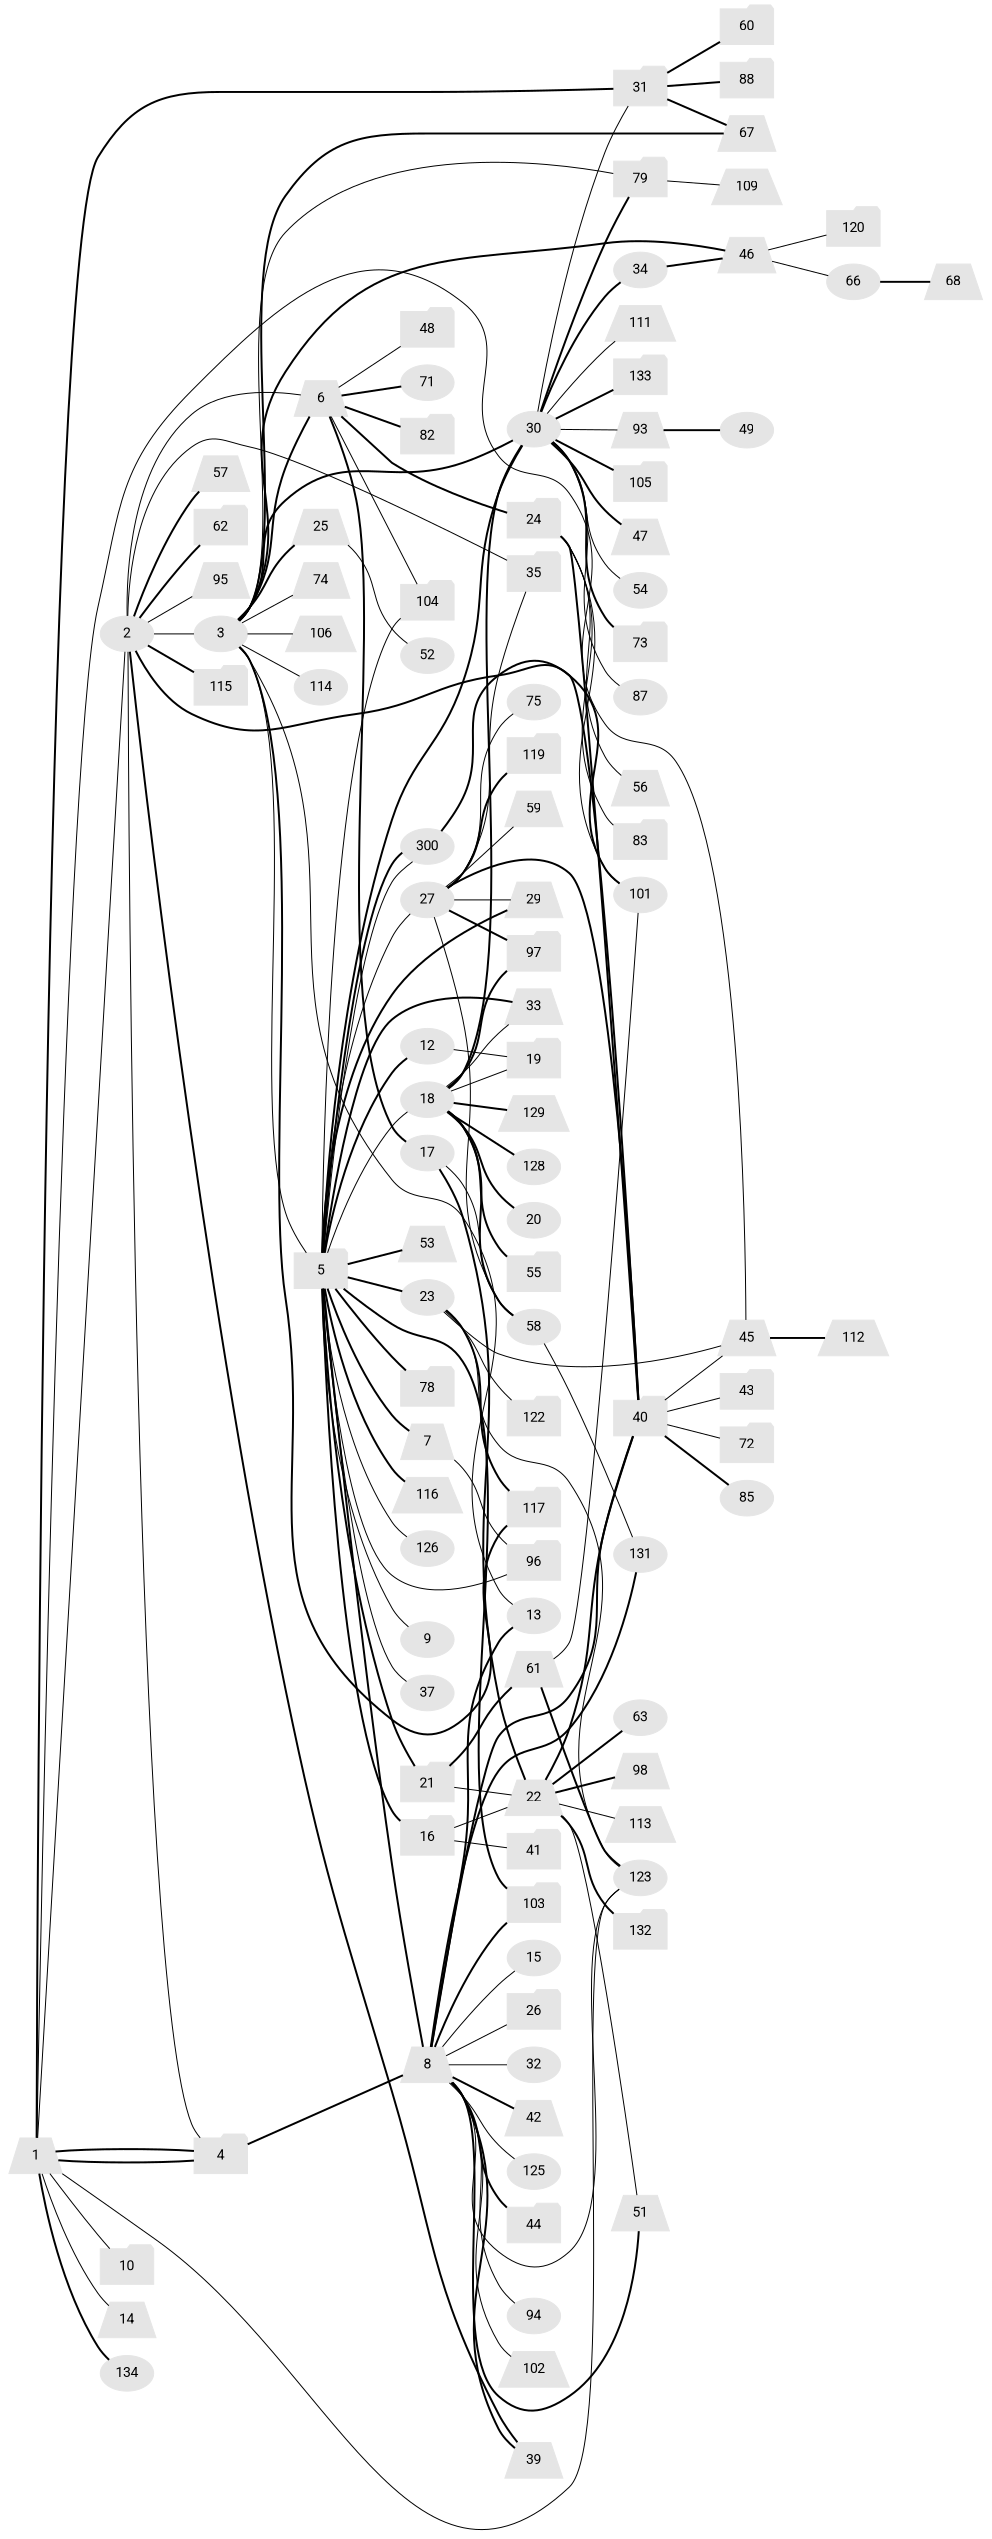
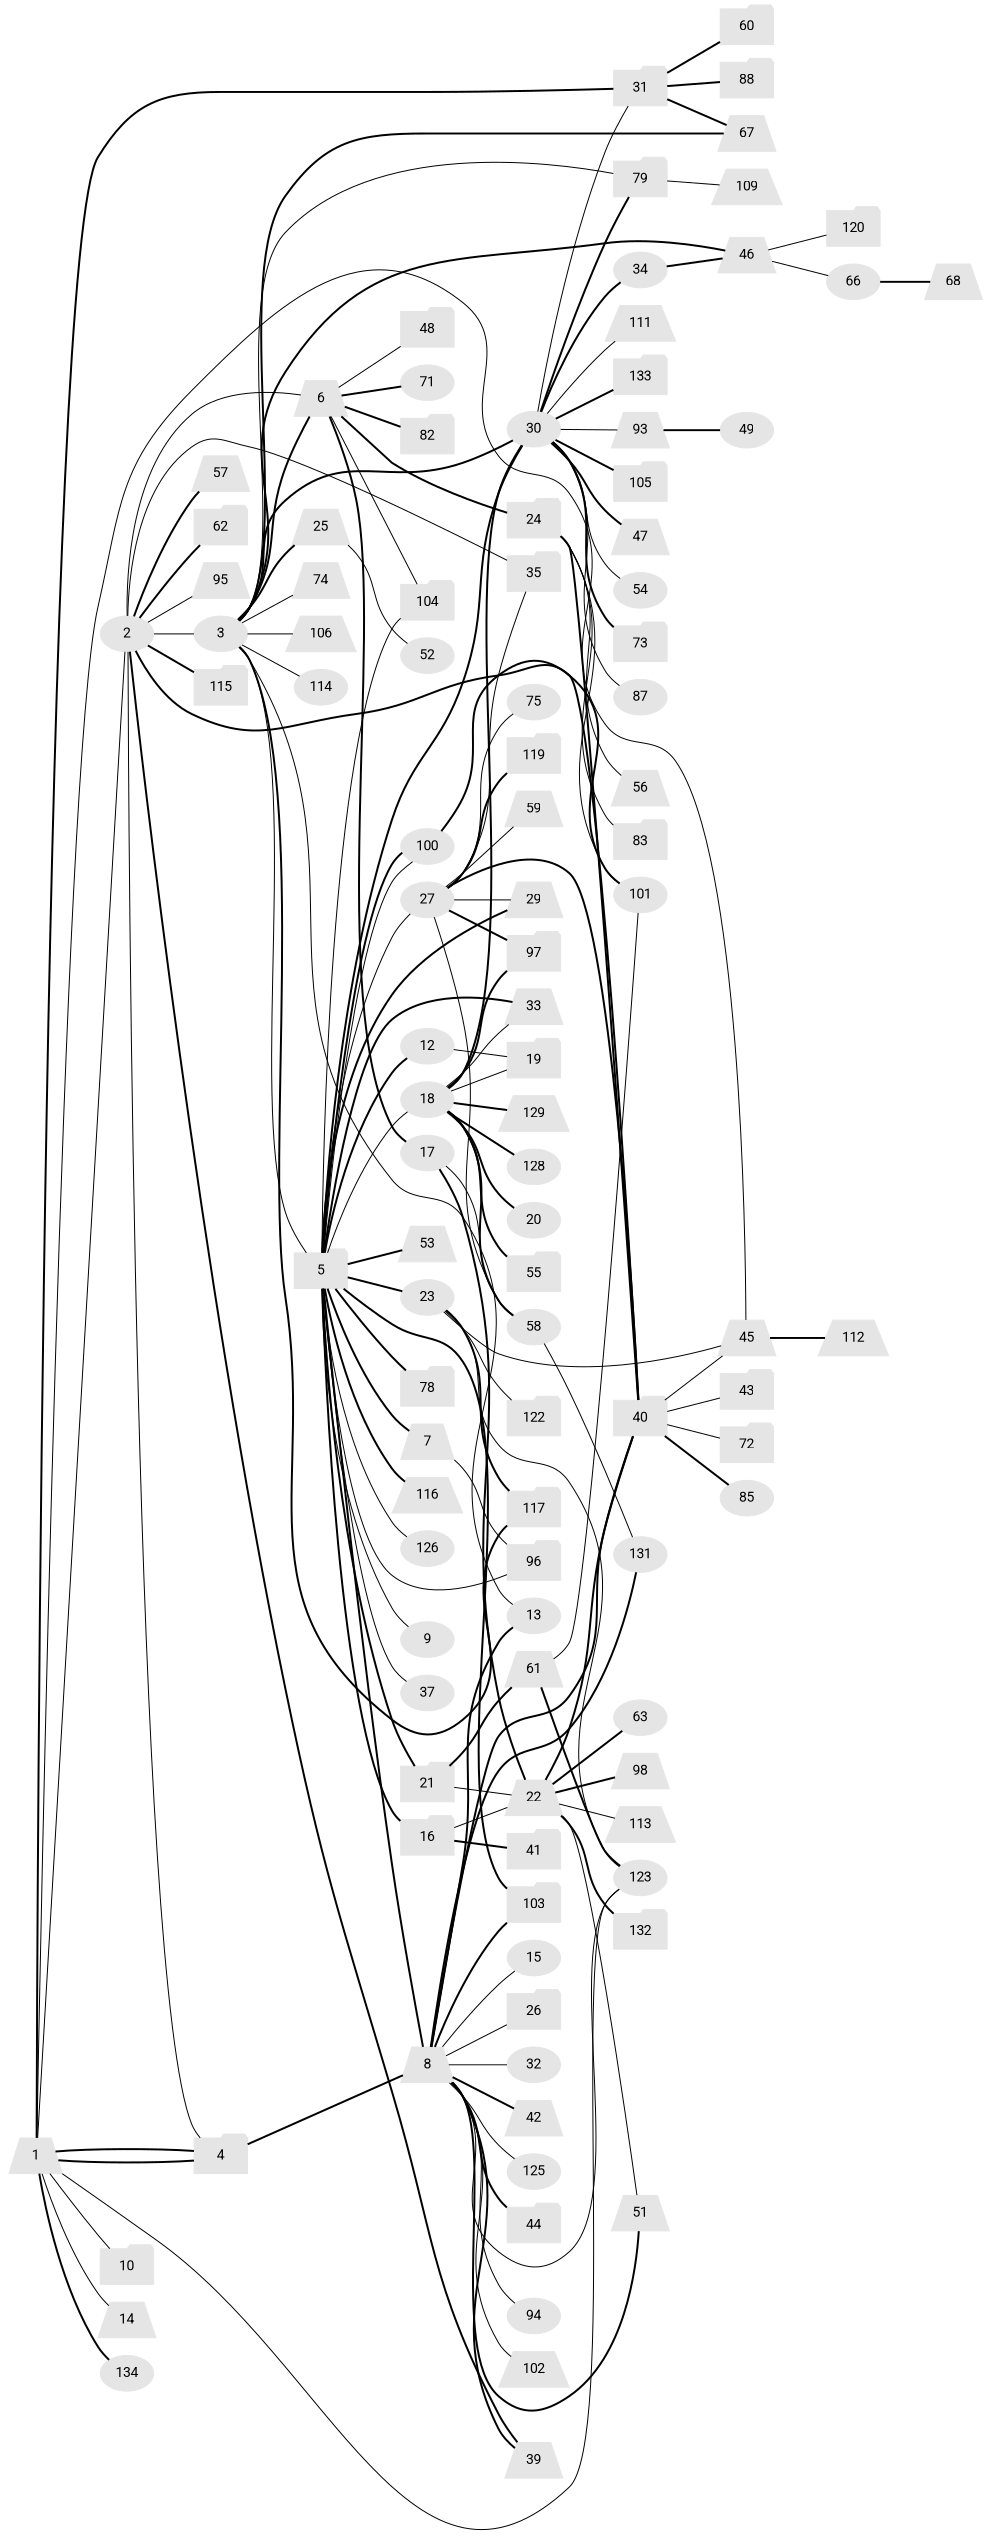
node "300": label "300" -> "100"
edge "16" -- "41": style solid -> bold
